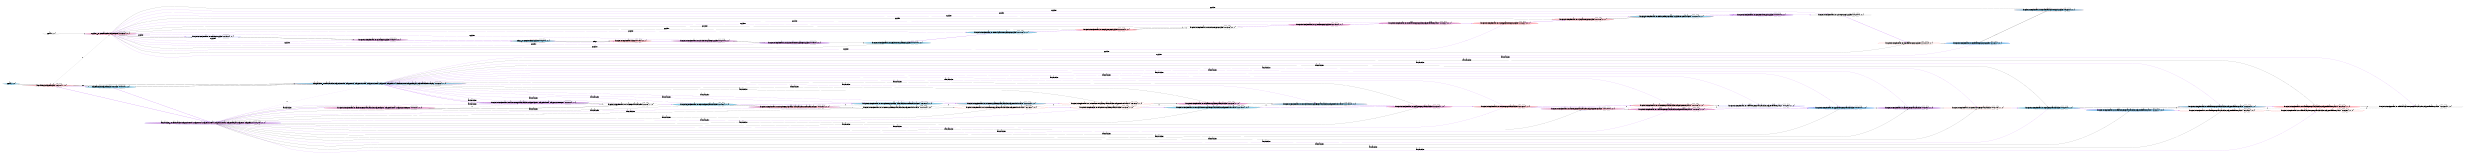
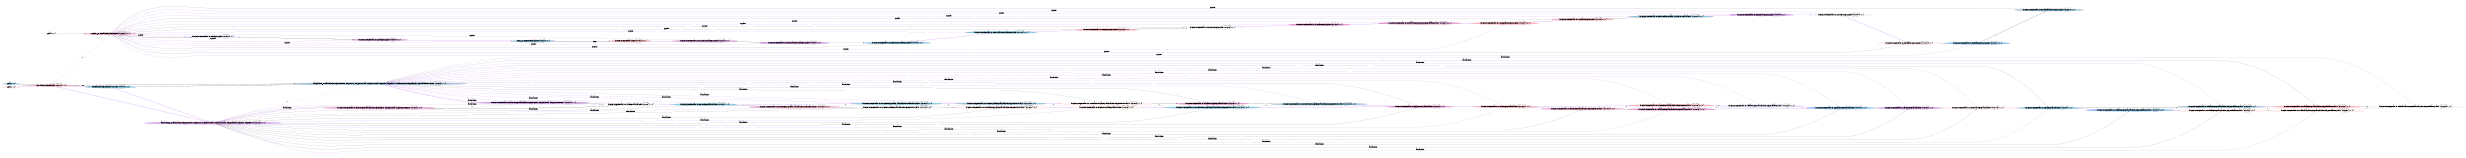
node "prepare['0', '1', '0']": added
